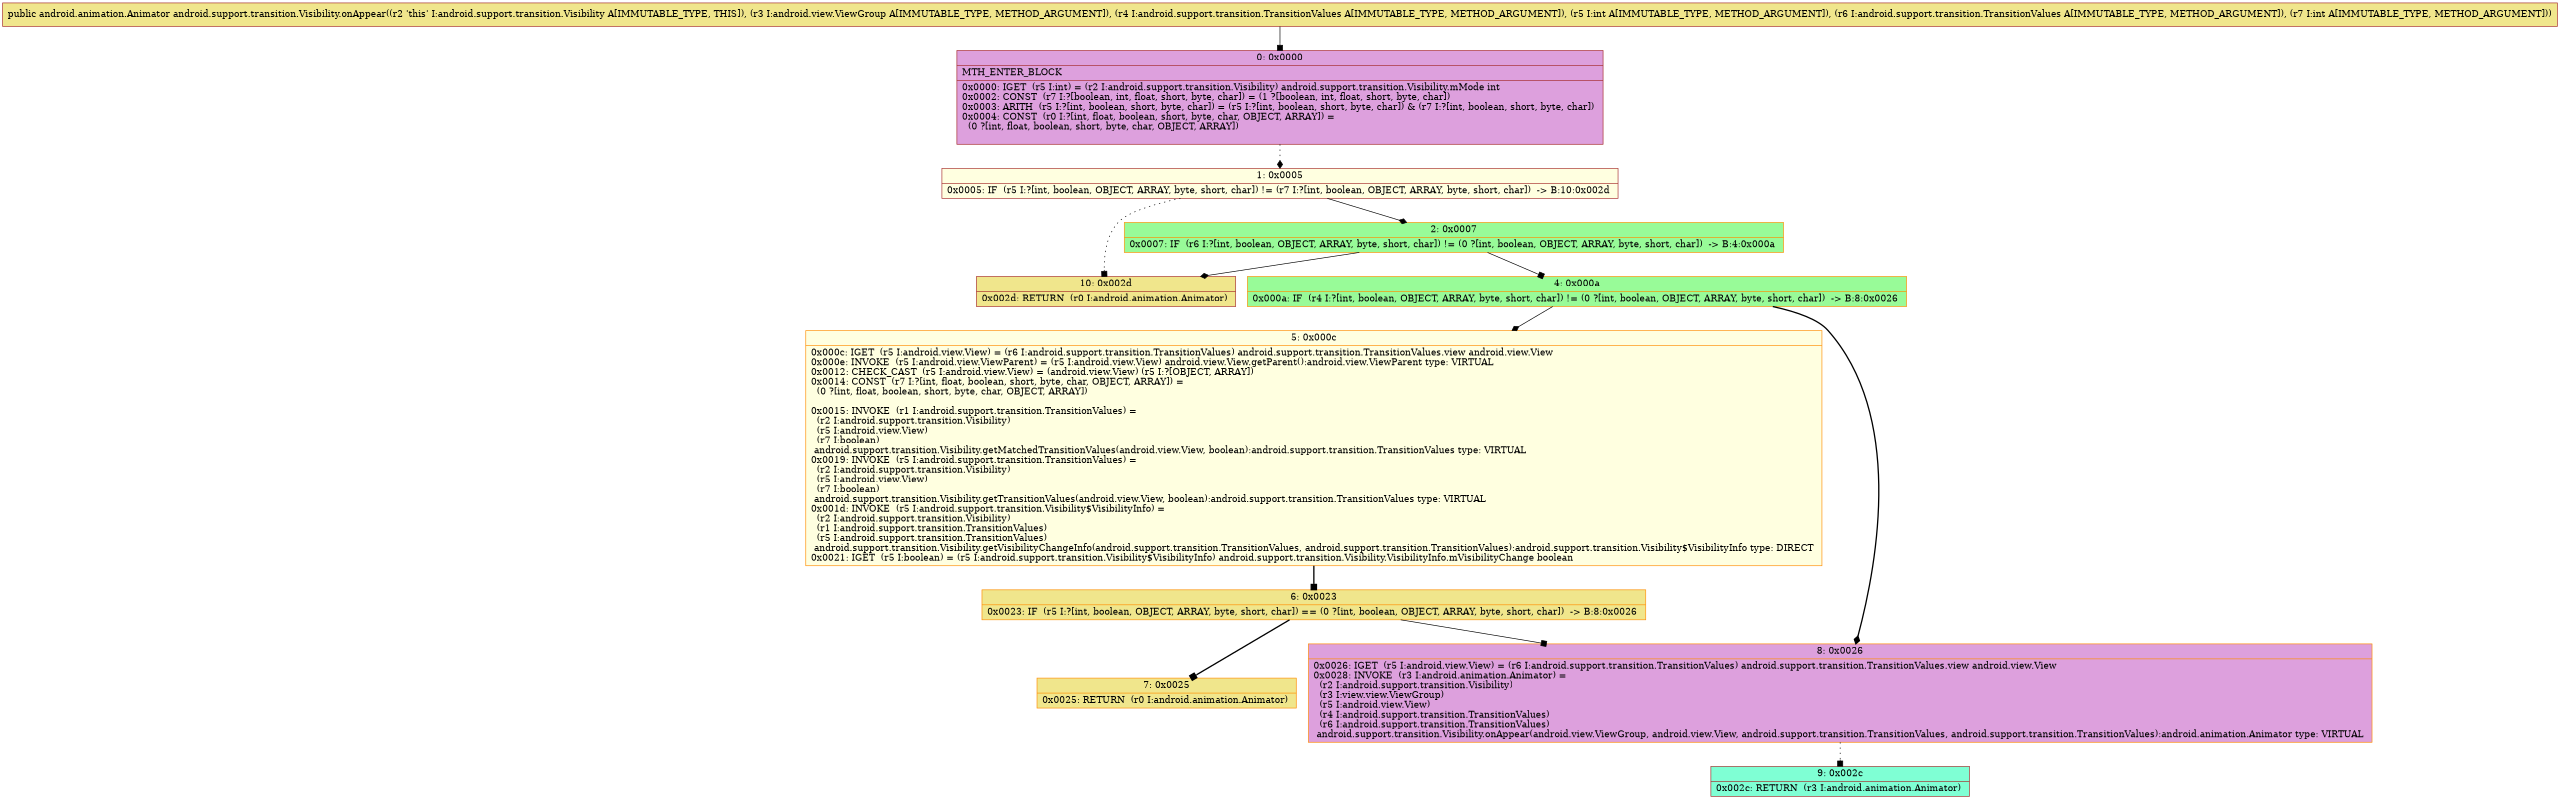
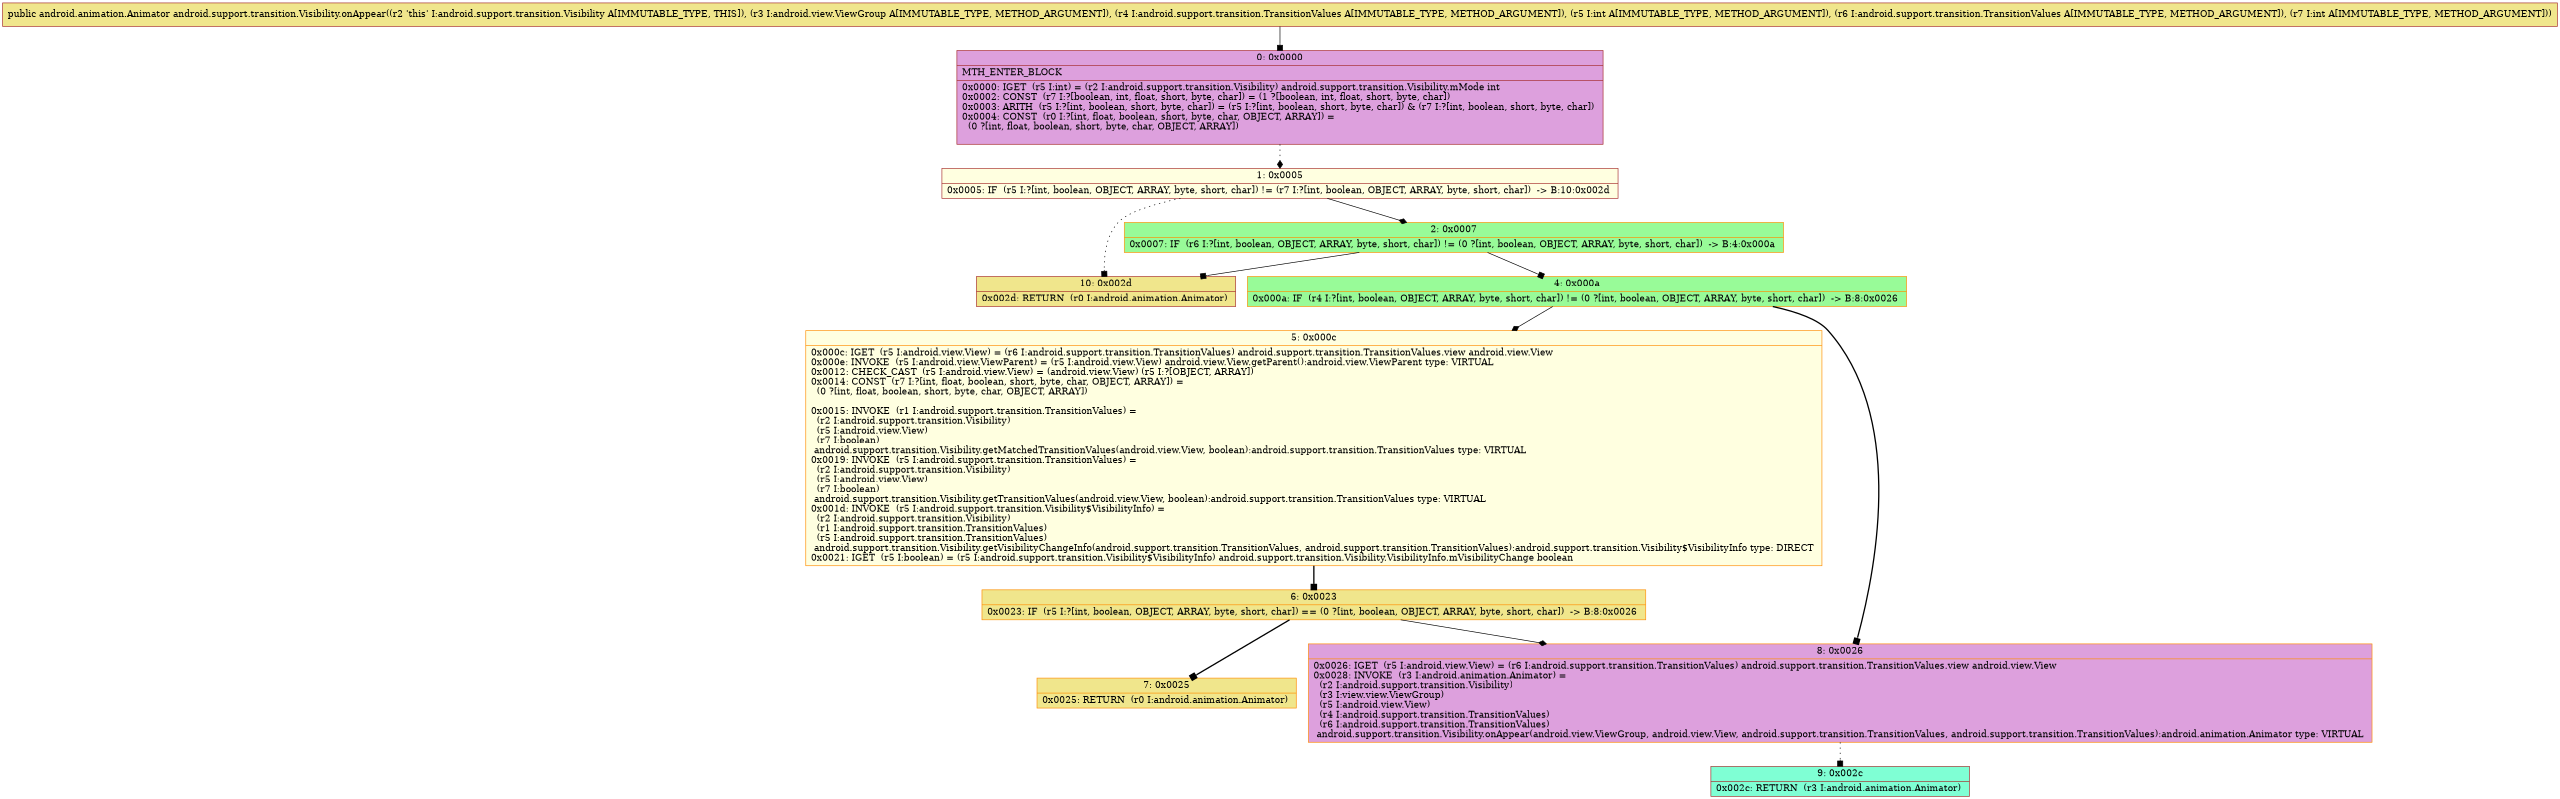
edge "2: 0x0007" -> "10: 0x002d": arrowhead diamond -> box
edge "4: 0x000a" -> "8: 0x0026": arrowhead diamond -> box
edge "6: 0x0023" -> "8: 0x0026": arrowhead box -> diamond
